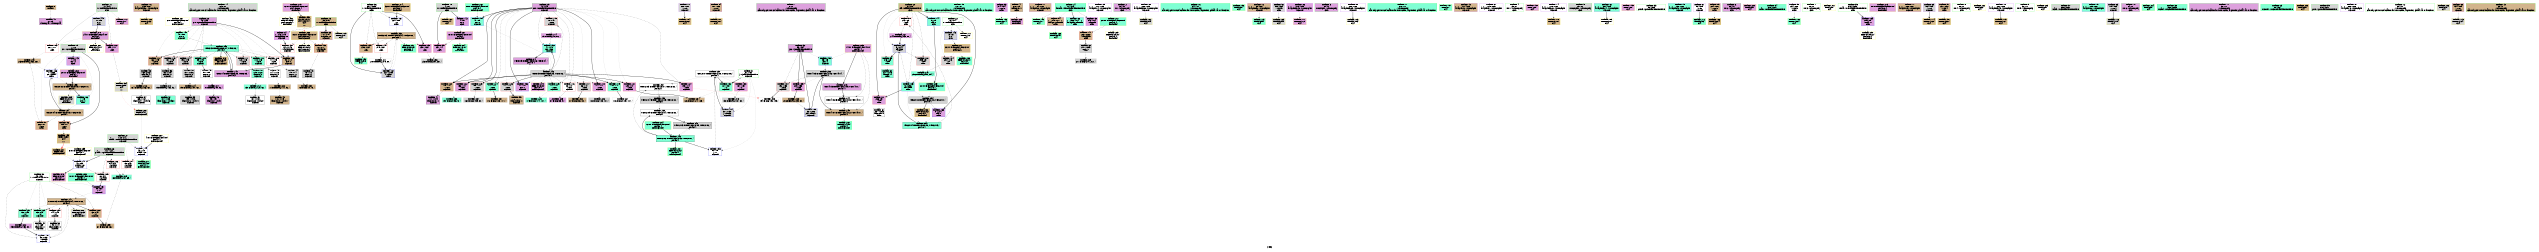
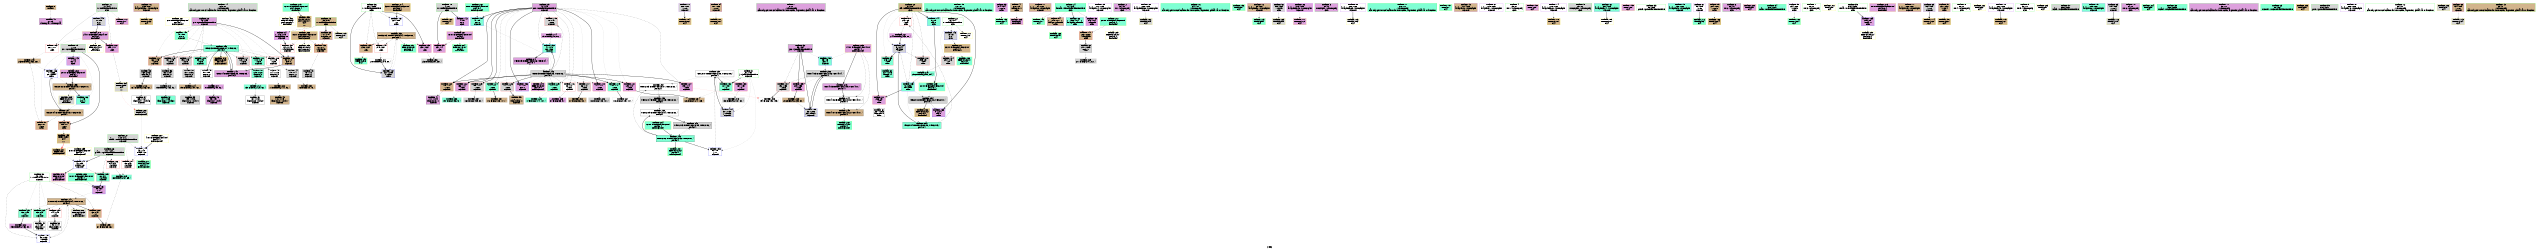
node "NodeID: 275": fillcolor plum -> aquamarine
edge "NodeID: 109" -> "NodeID: 45": now "NodeID: 245" -> "NodeID: 45"
edge "NodeID: 256" -> "NodeID: 249": now "NodeID: 256" -> "NodeID: 159"
node "NodeID: 105": fillcolor white -> aquamarine
